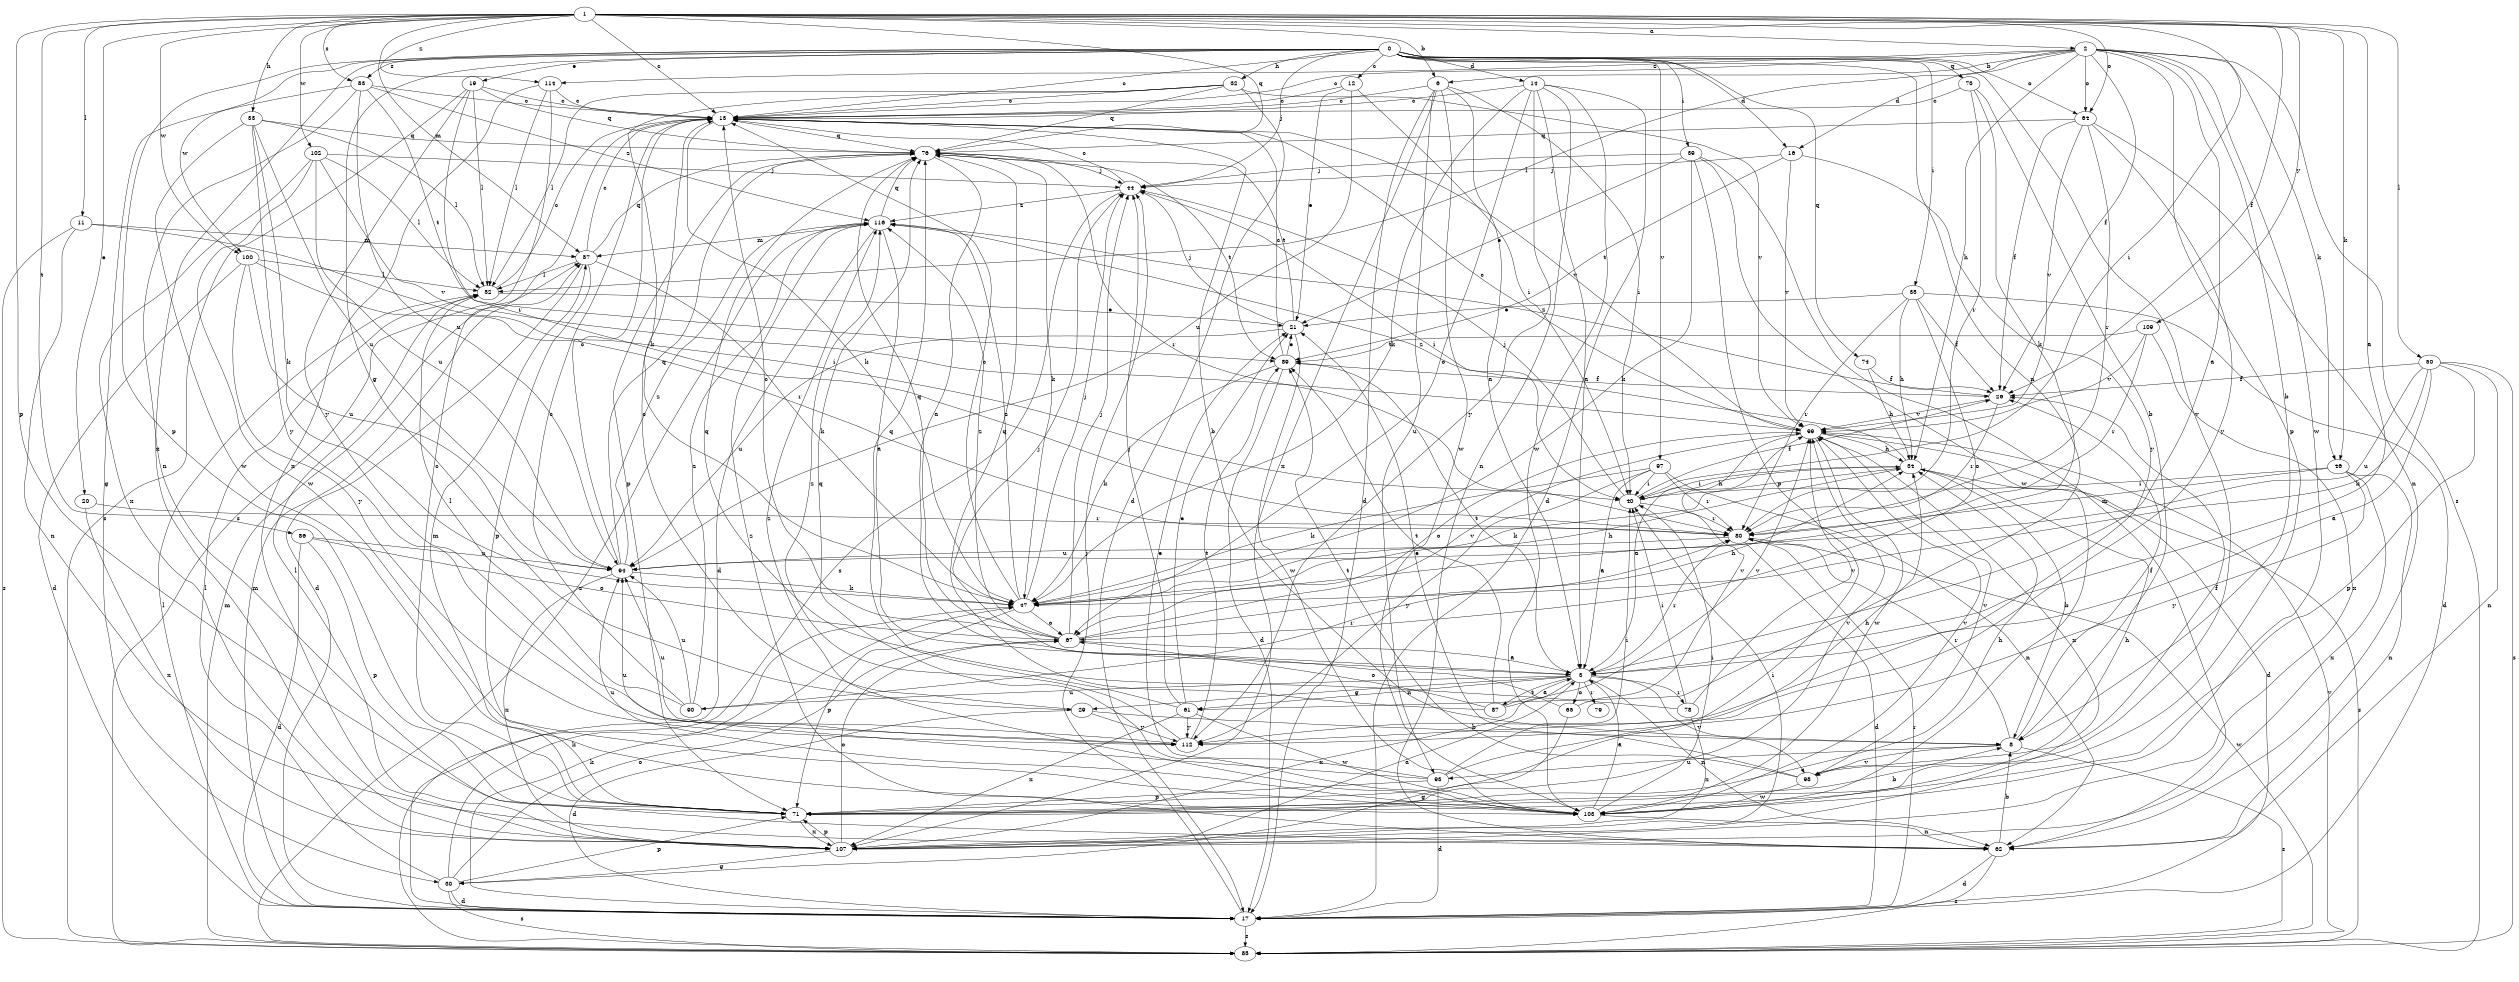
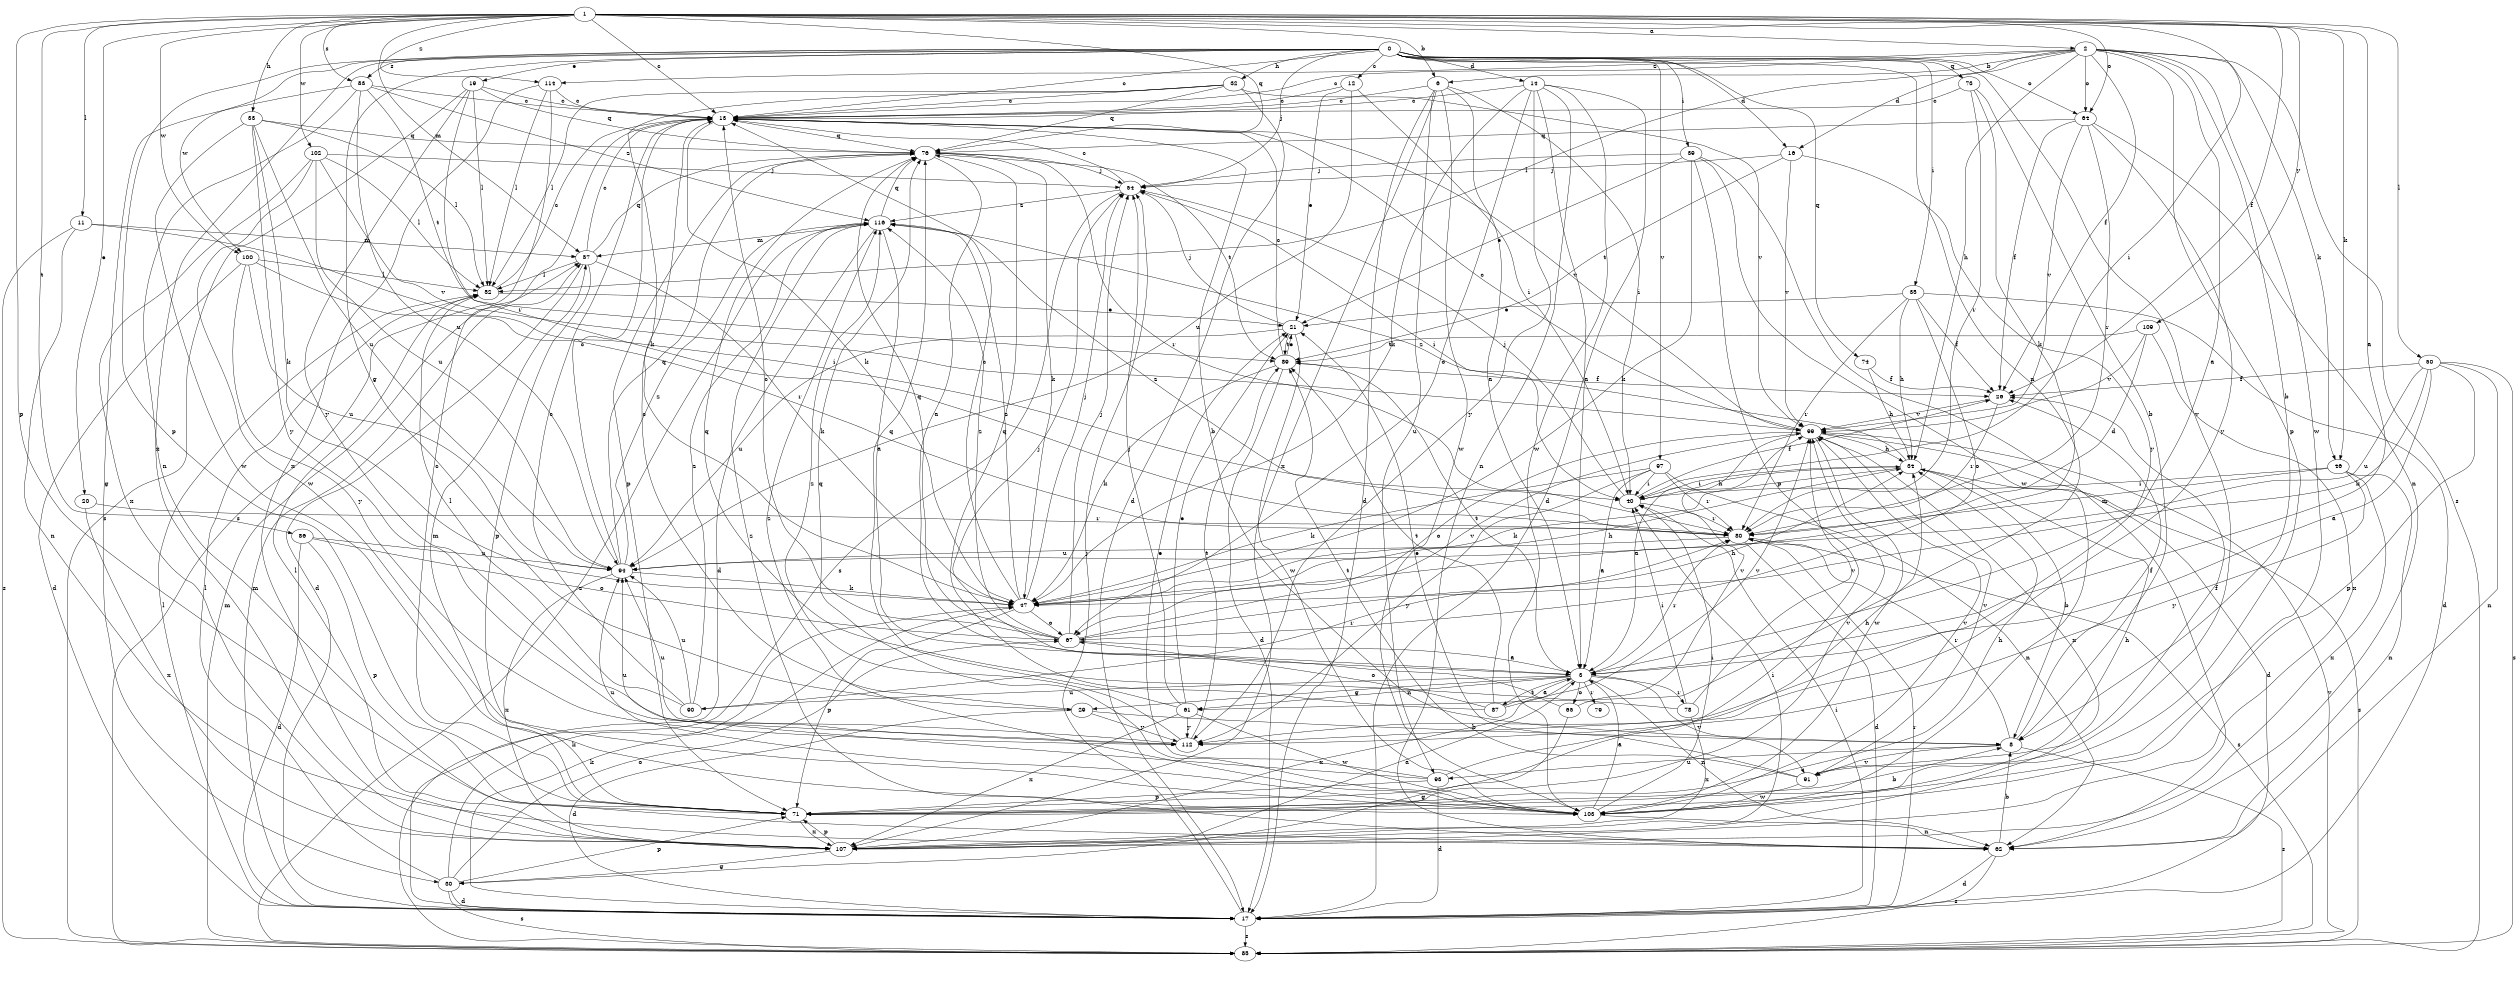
edge "21" -> "76": now "21" -> "89"
node "44": label "44" -> "54"
edge "26" -> "116": now "80" -> "116"
edge "109" -> "80": label "r" -> "d"
edge "107" -> "67": removed, label "o"
edge "93" -> "40": now "17" -> "40"
edge "80" -> "85": label "w" -> "s"
node "98": label "98" -> "91"
